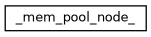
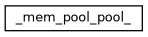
node "_mem_pool_node_": label "_mem_pool_node_" -> "_mem_pool_pool_"
